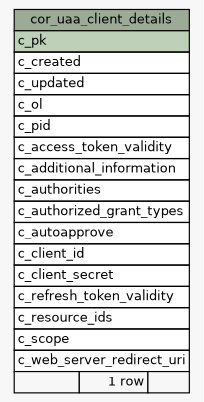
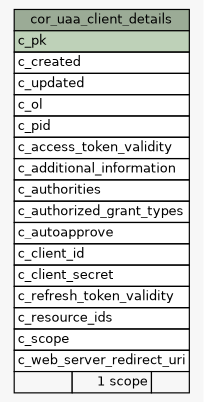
node "cor_uaa_client_details": text "1 row" -> "1 scope"
